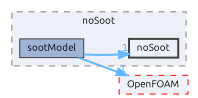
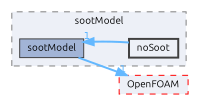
cluster "noSoot": label "noSoot" -> "sootModel"
edge "sootModel" -> "noSoot": reversed
